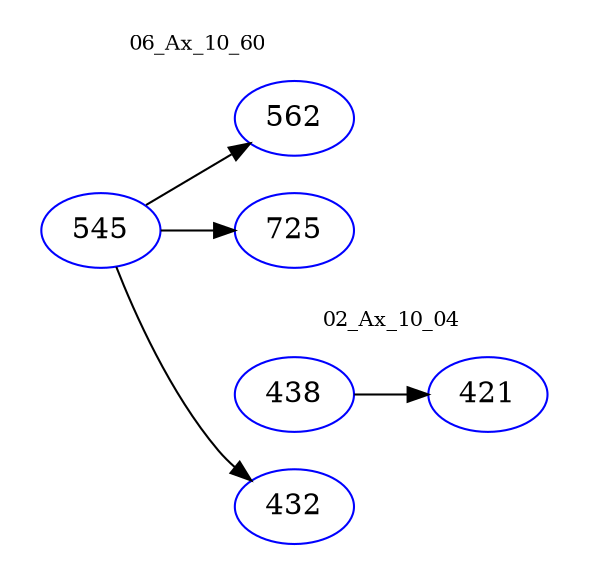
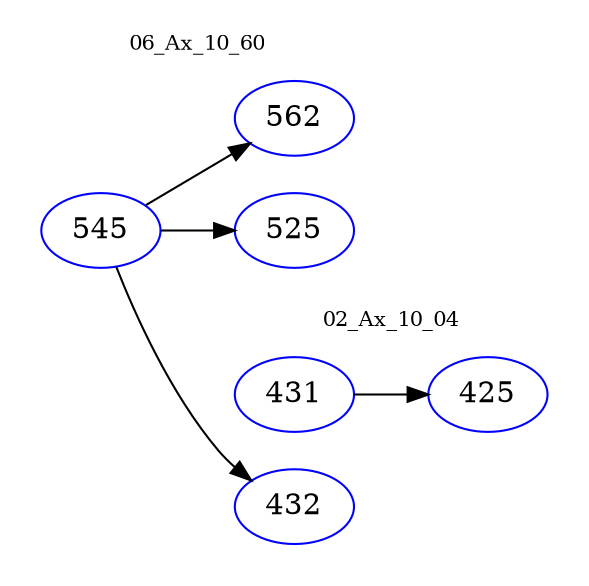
node "725": label "725" -> "525"
node "438": label "438" -> "431"
node "421": label "421" -> "425"
